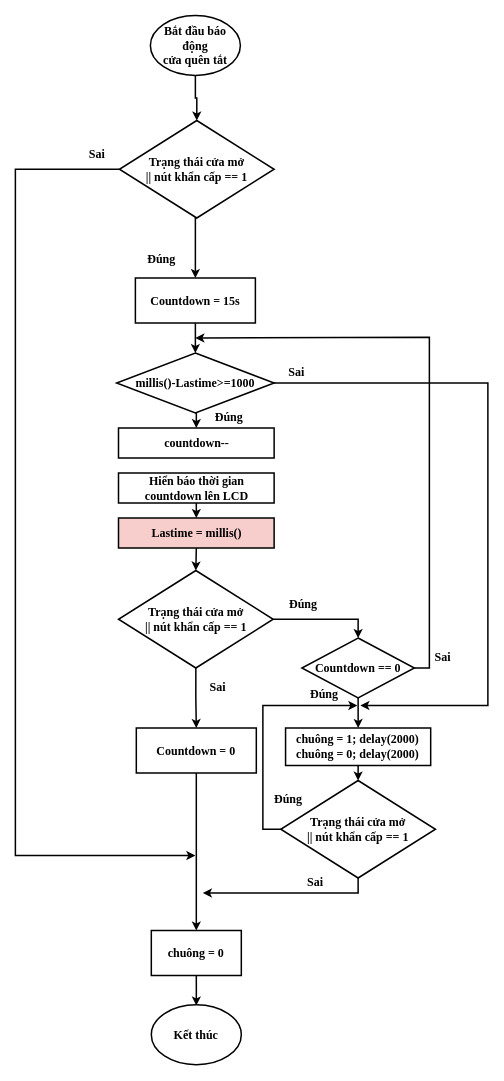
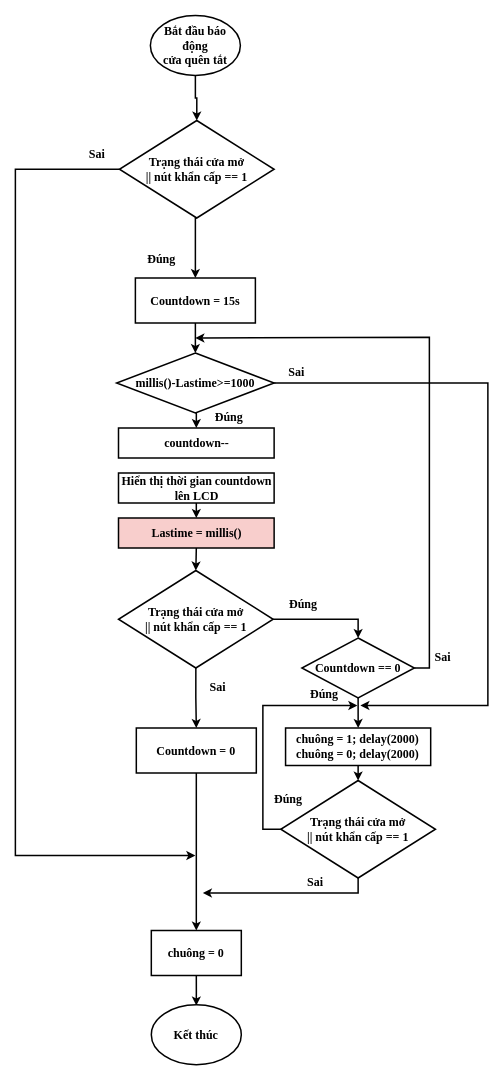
node "Hiển báo thời gian countdown lên LCD": label "Hiển báo thời gian countdown lên LCD" -> "Hiển thị thời gian countdown lên LCD"
